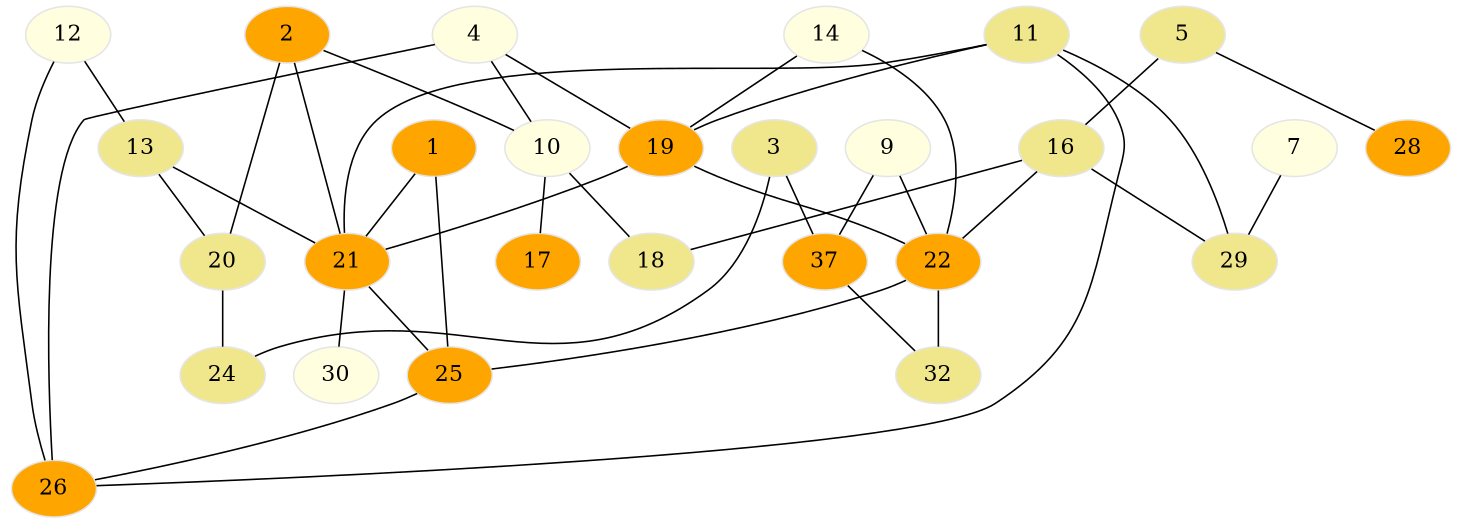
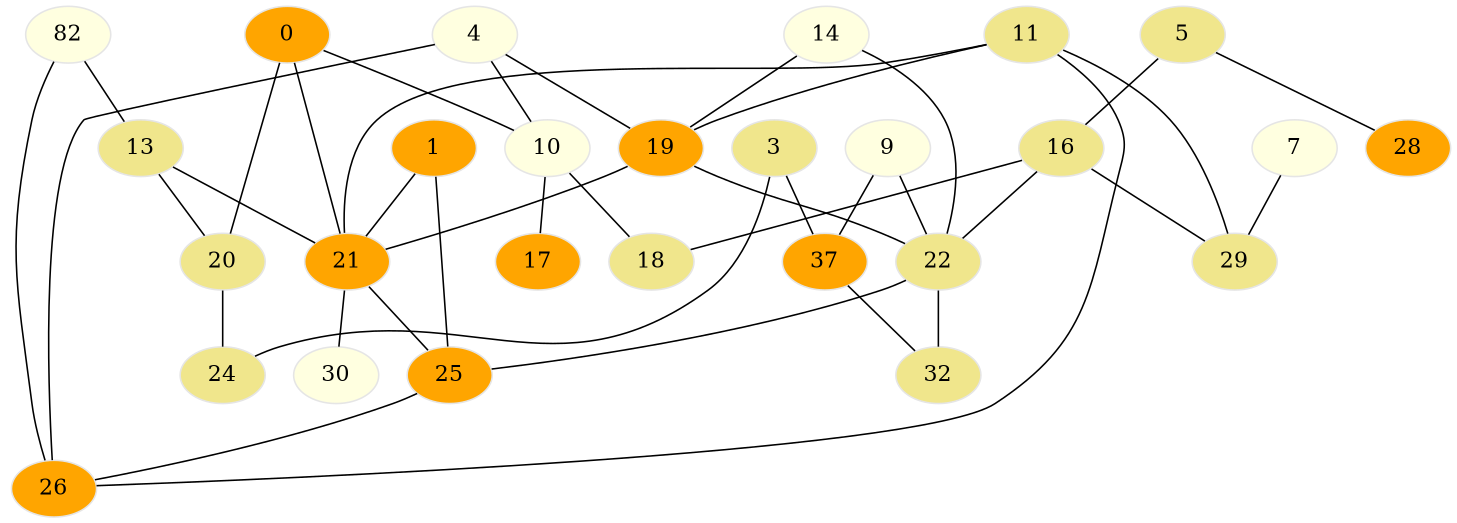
node "12": label "12" -> "82"
node "2": label "2" -> "0"
node "22": fillcolor orange -> khaki
